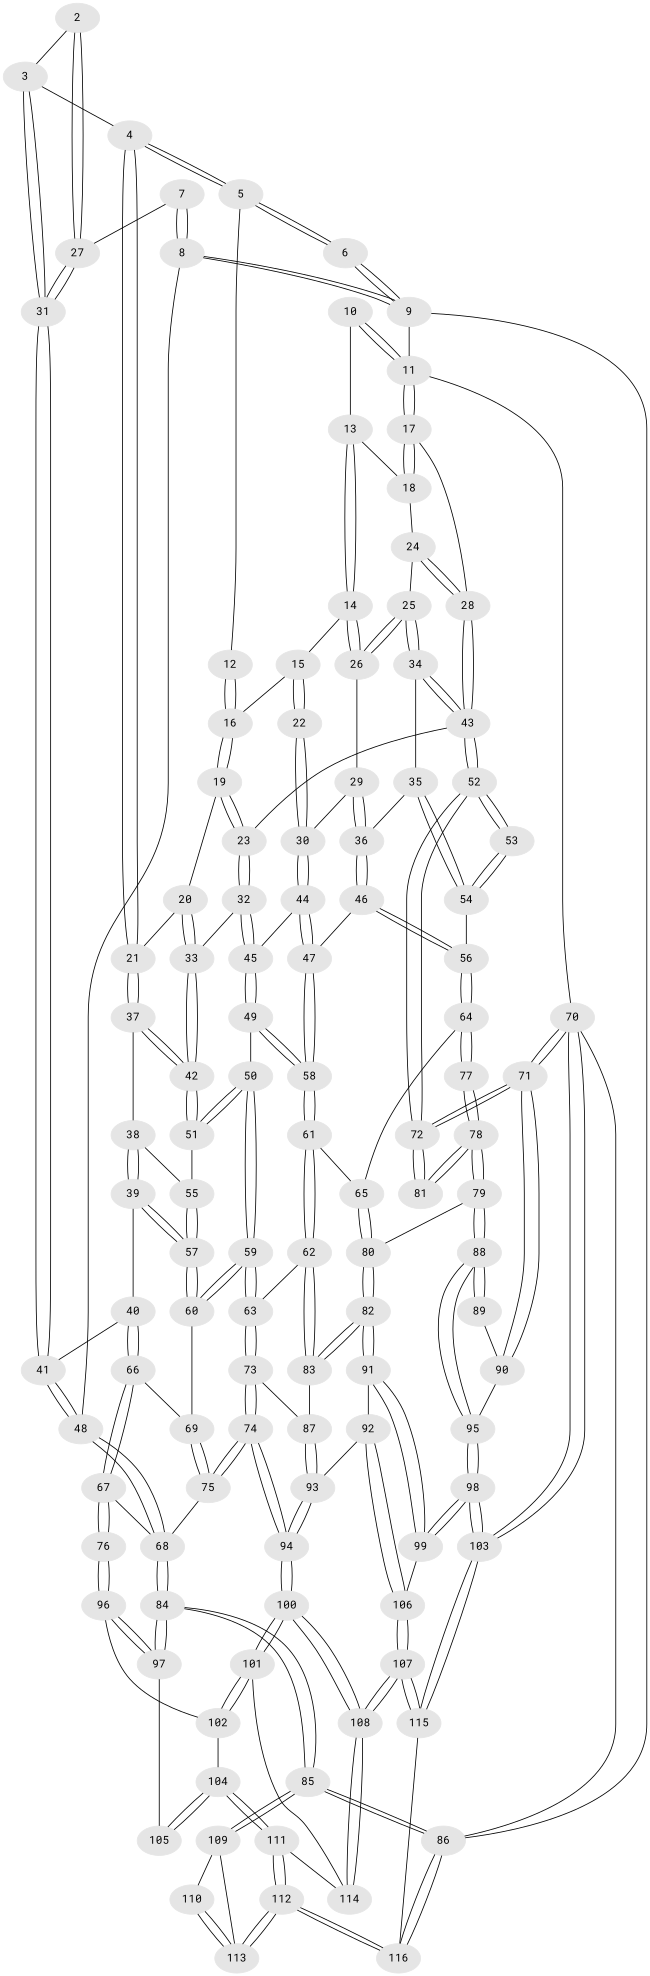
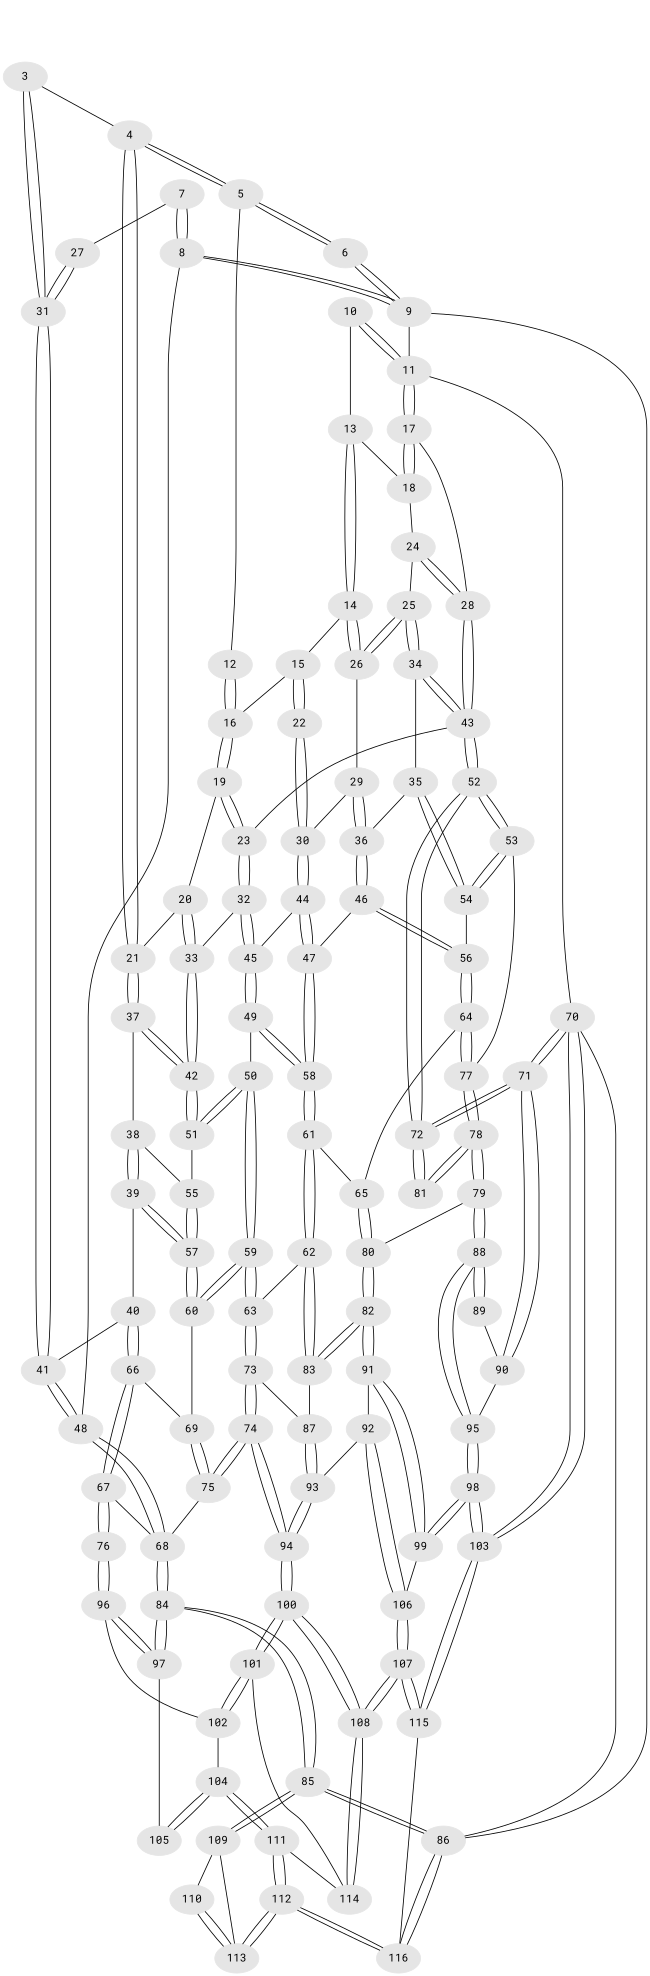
node "2": removed
edge "53" -- "77": added
